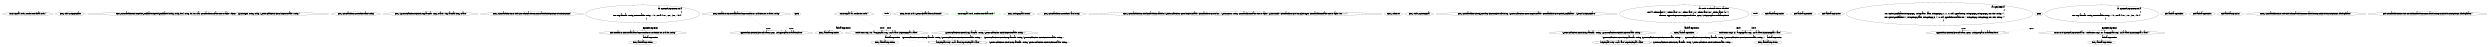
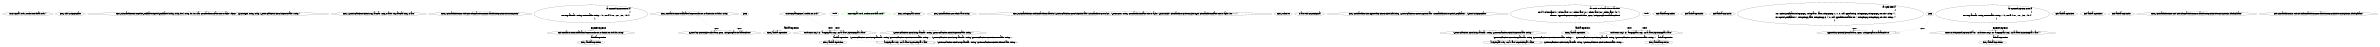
node "Entry CommandLine.Core.Token.Name(string)": removed
node "Assert.Equal(var, number.ToWords())": label "Assert.Equal(var, number.ToWords())" -> "Assert.Equal(expected, number.ToWords())"
node "Entry int.ToWords(System.Globalization.CultureInfo)": removed
node "Entry Unk.SequenceEqual": label "Entry Unk.SequenceEqual" -> "TValue Unk.SequenceEqual"
